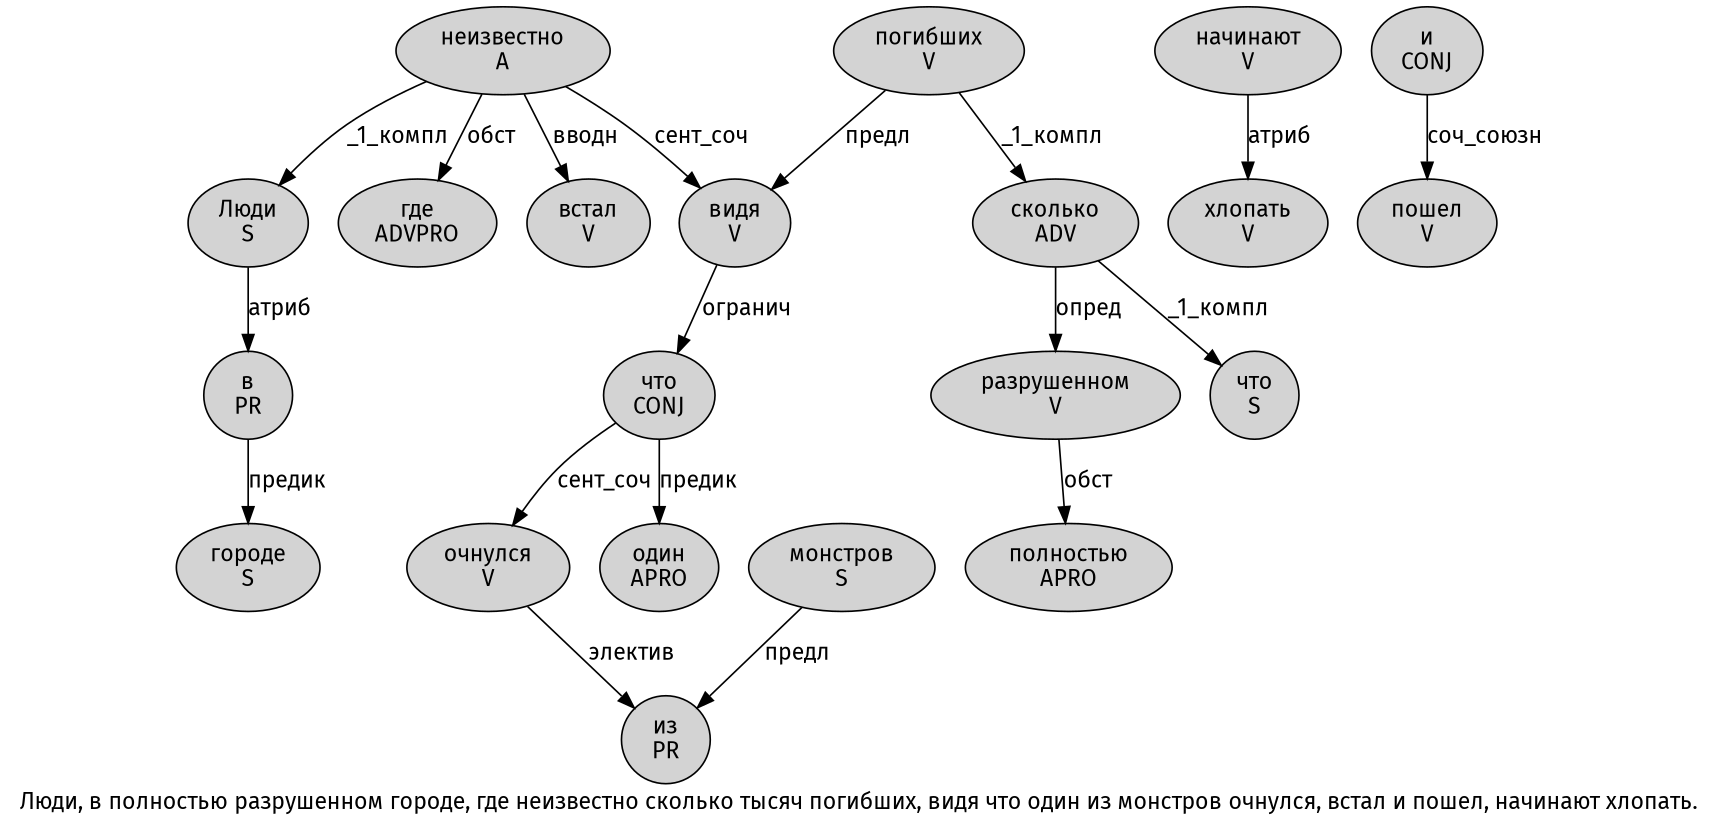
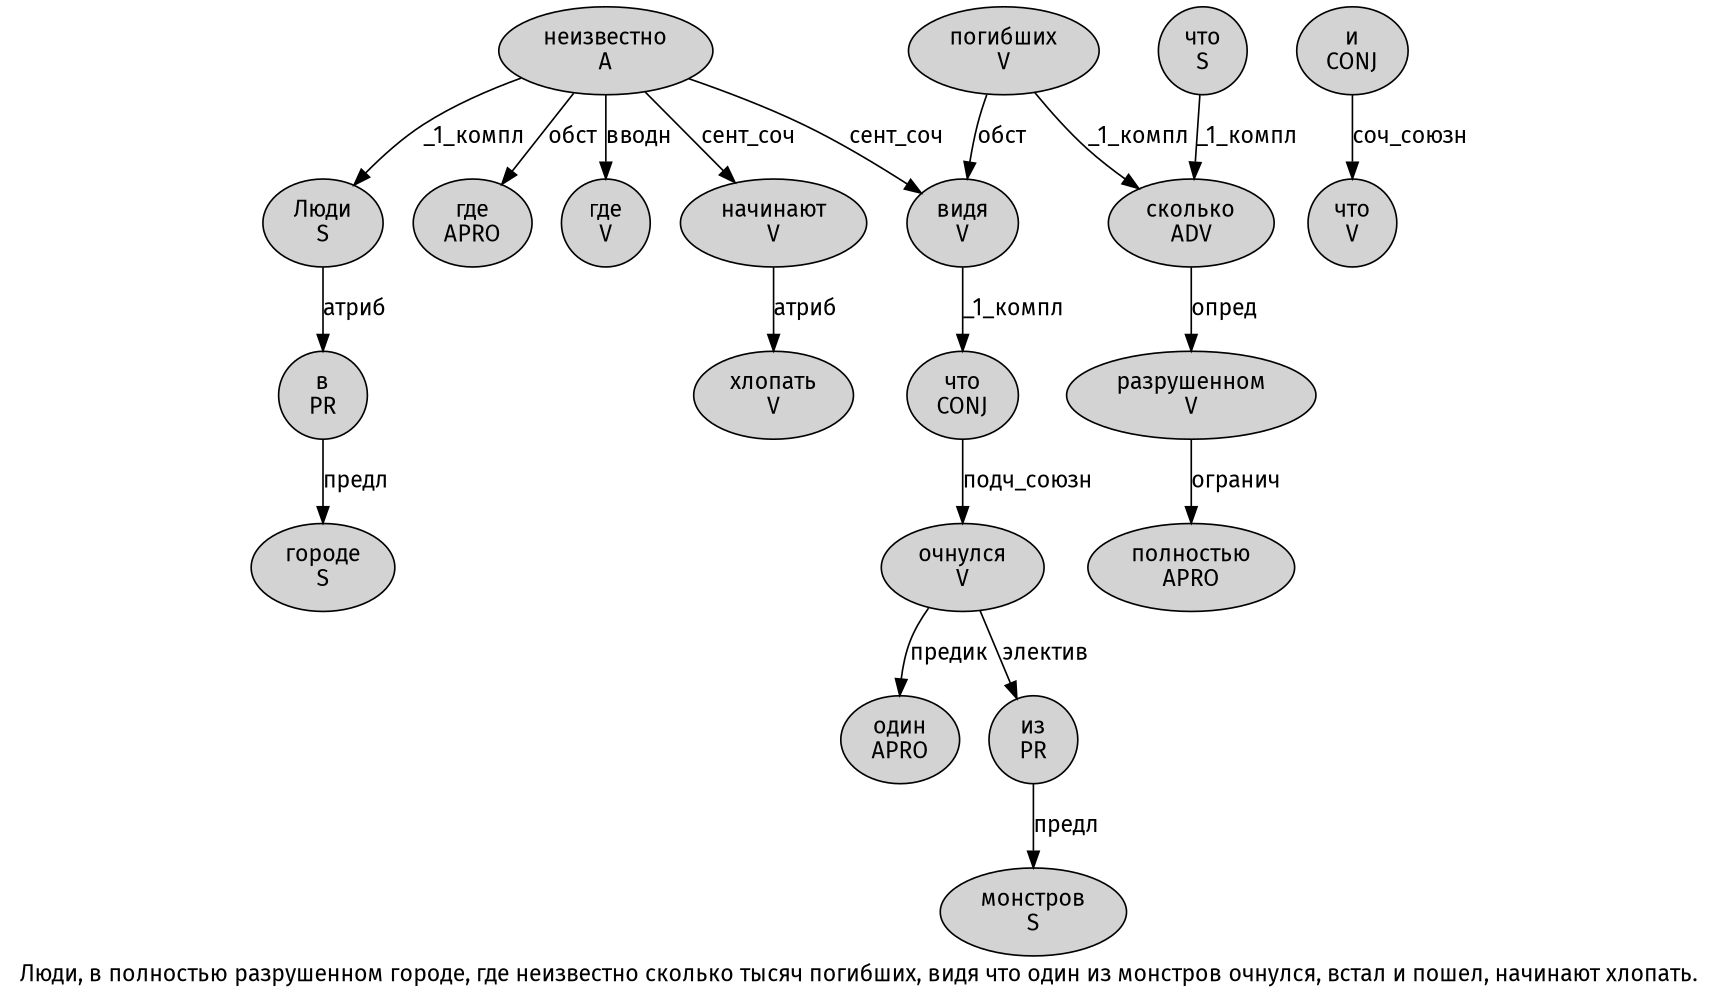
edge "неизвестно A" -> "начинают V": added, label "сент_соч"
edge "погибших V" -> "видя V": label "предл" -> "обст"
node "где ADVPRO": label "где ADVPRO" -> "где APRO"
node "встал V": label "встал V" -> "где V"
node "пошел V": label "пошел V" -> "что V"
edge "сколько ADV" -> "что S": reversed
edge "видя V" -> "что CONJ": label "огранич" -> "_1_компл"
edge "что CONJ" -> "один APRO": now "очнулся V" -> "один APRO"
edge "в PR" -> "городе S": label "предик" -> "предл"
edge "что CONJ" -> "очнулся V": label "сент_соч" -> "подч_союзн"
edge "разрушенном V" -> "полностью APRO": label "обст" -> "огранич"
edge "монстров S" -> "из PR": reversed
